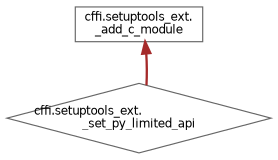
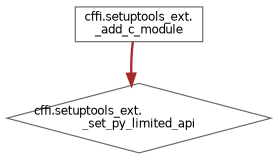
edge "cffi.setuptools_ext. _set_py_limited_api" -> "cffi.setuptools_ext. _add_c_module": reversed
